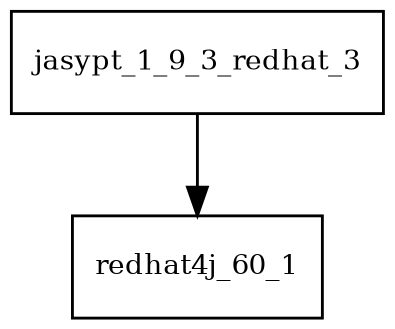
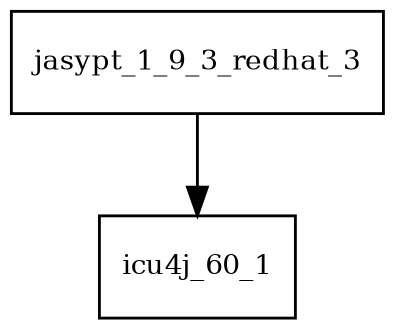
node "redhat4j_60_1": label "redhat4j_60_1" -> "icu4j_60_1"
